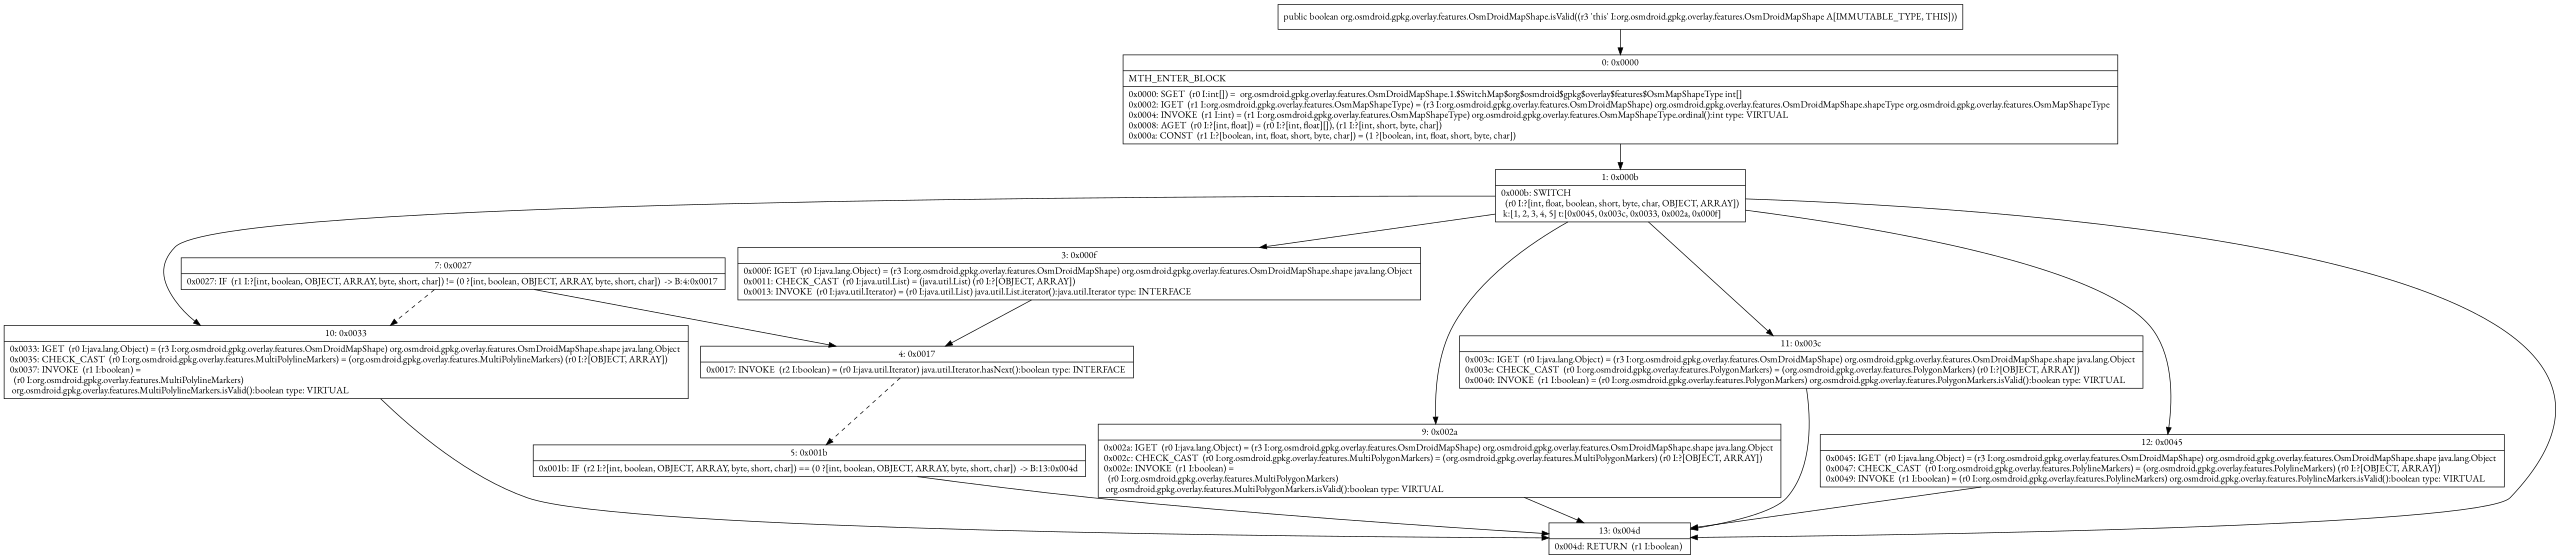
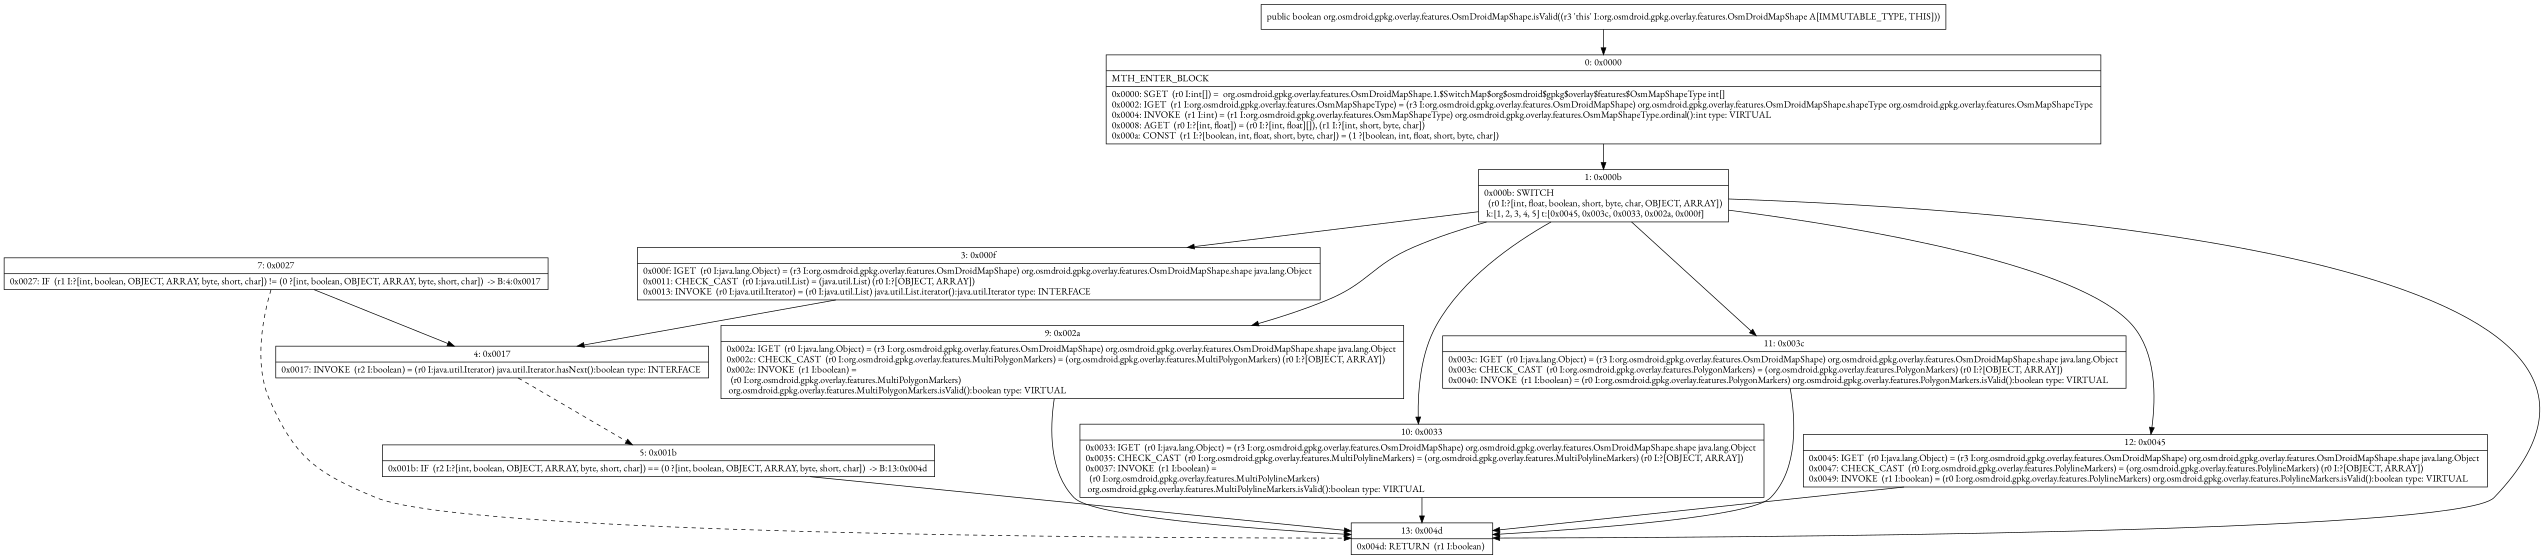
edge "7: 0x0027" -> "10: 0x0033": now "7: 0x0027" -> "13: 0x004d"
